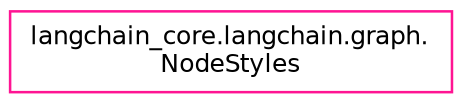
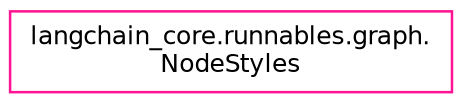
node "langchain_core.langchain.graph. NodeStyles": label "langchain_core.langchain.graph. NodeStyles" -> "langchain_core.runnables.graph. NodeStyles"
